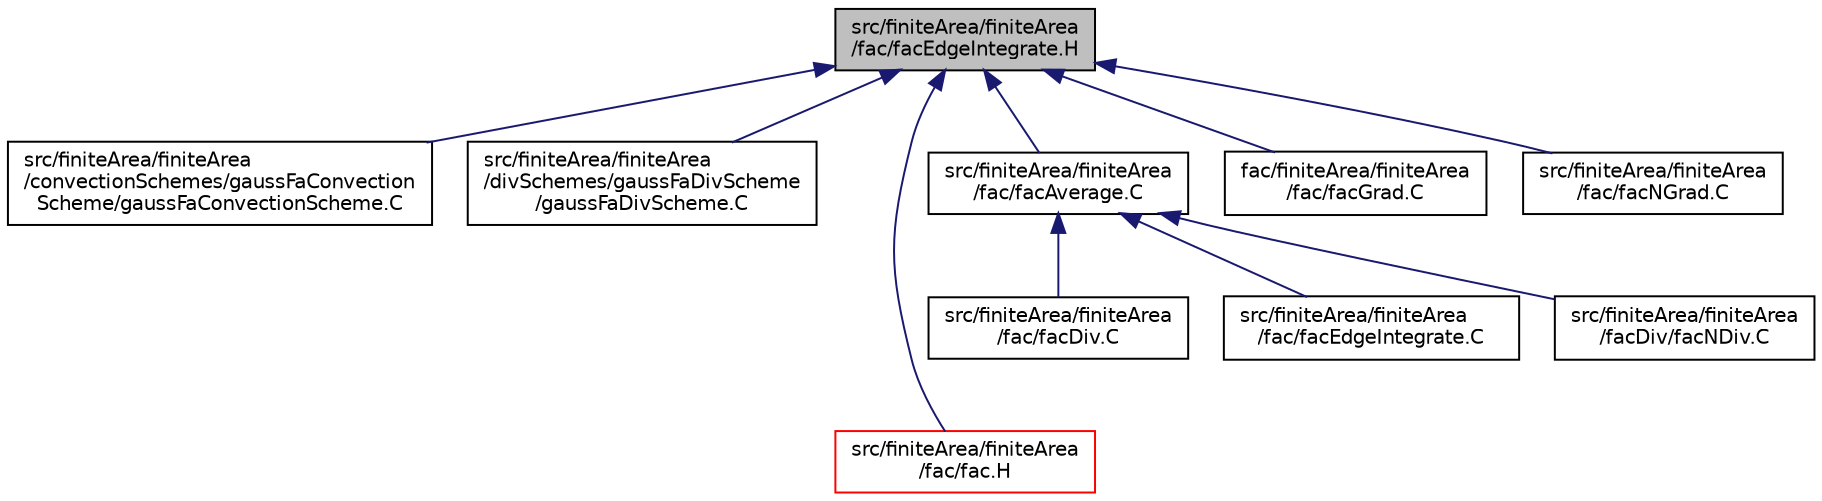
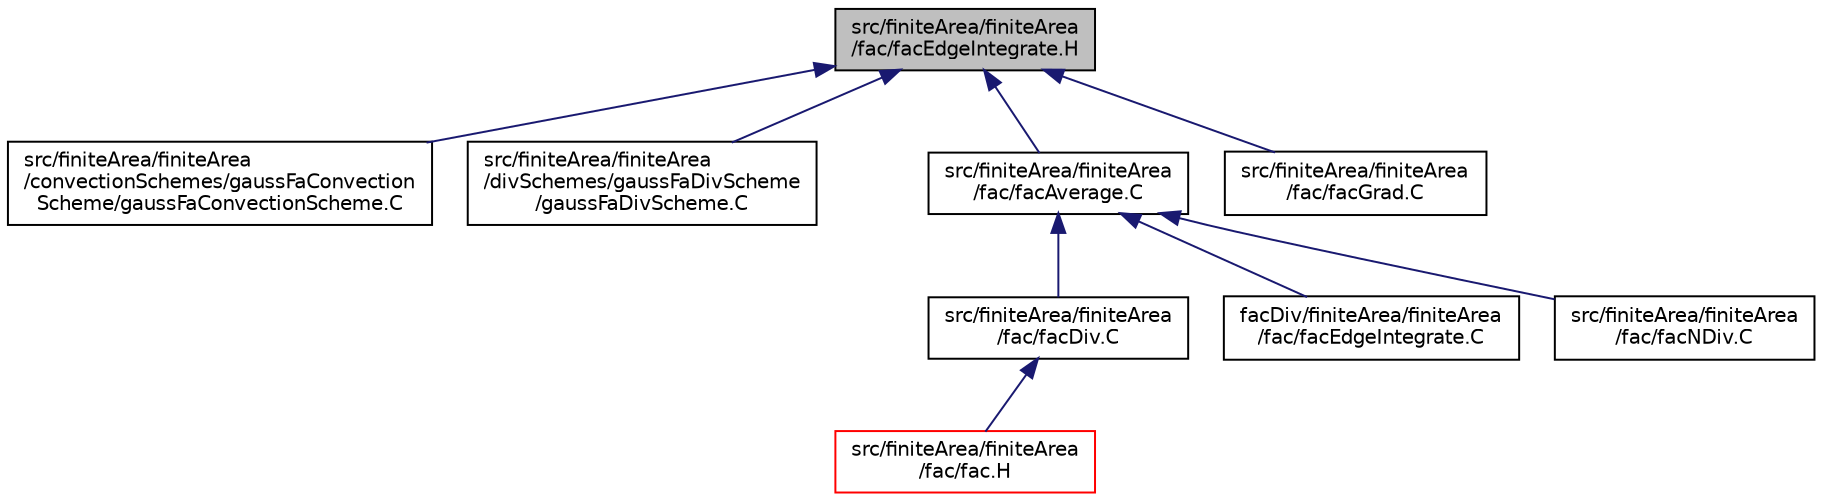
node "fac/finiteArea/finiteArea /fac/facGrad.C": label "fac/finiteArea/finiteArea /fac/facGrad.C" -> "src/finiteArea/finiteArea /fac/facGrad.C"
node "src/finiteArea/finiteArea /fac/facNGrad.C": removed
edge "src/finiteArea/finiteArea /fac/fac.H" -> "src/finiteArea/finiteArea /fac/facEdgeIntegrate.H": now "src/finiteArea/finiteArea /fac/fac.H" -> "src/finiteArea/finiteArea /fac/facDiv.C"
node "src/finiteArea/finiteArea /fac/facEdgeIntegrate.C": label "src/finiteArea/finiteArea /fac/facEdgeIntegrate.C" -> "facDiv/finiteArea/finiteArea /fac/facEdgeIntegrate.C"
node "src/finiteArea/finiteArea /facDiv/facNDiv.C": label "src/finiteArea/finiteArea /facDiv/facNDiv.C" -> "src/finiteArea/finiteArea /fac/facNDiv.C"
